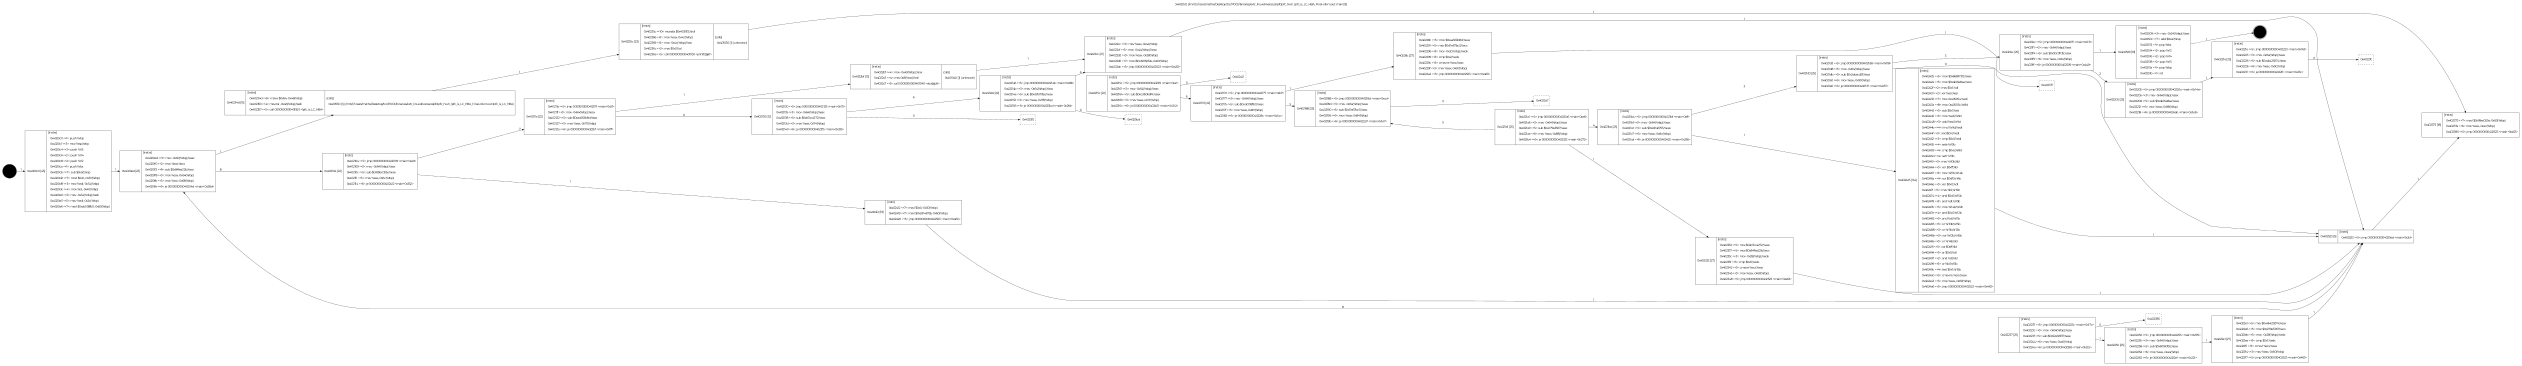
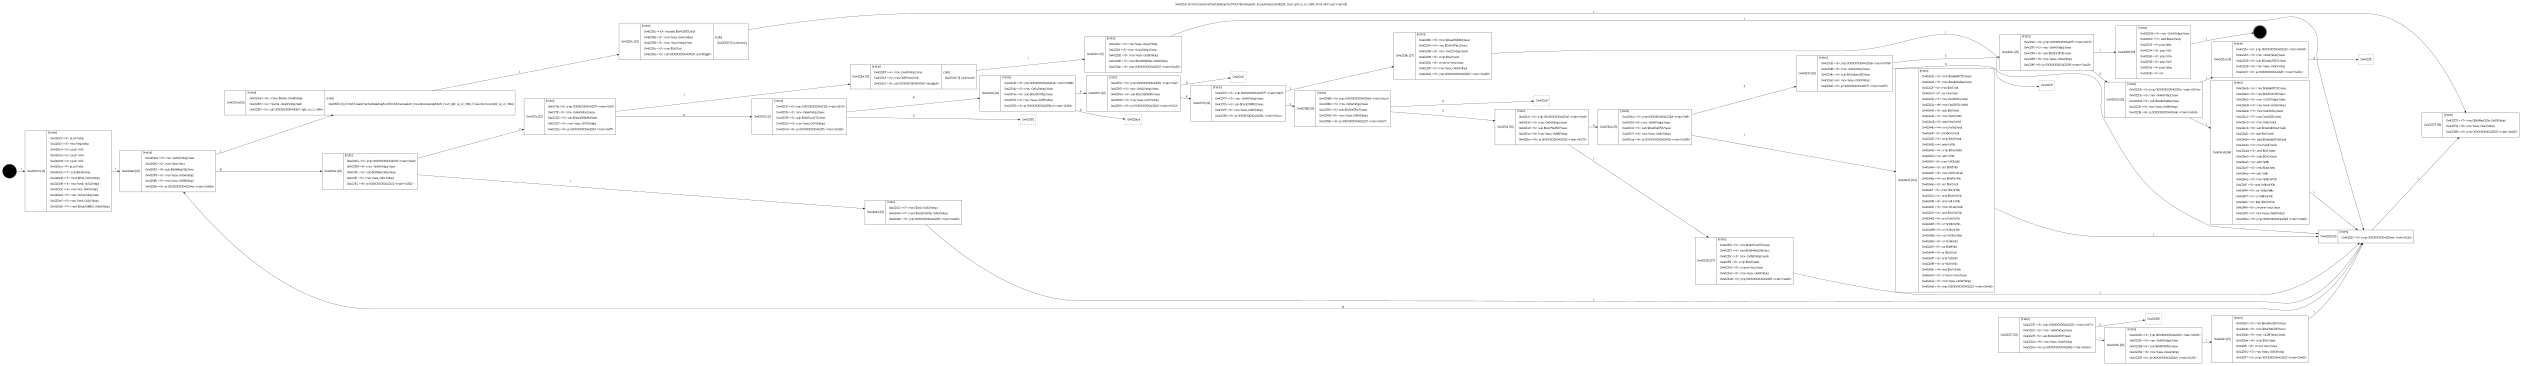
edge "0x402146 [22]" -> "0x4022cc [21]": now "0x402146 [22]" -> "0x40215c [22]"
edge "0x4021a1 [25]" -> "0x402188 [25]": reversed
node "0x4024ab [94]": added
